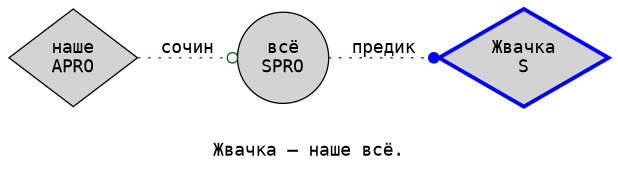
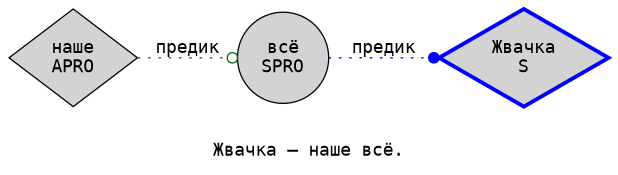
edge "наше APRO" -> "всё SPRO": label "сочин" -> "предик"
